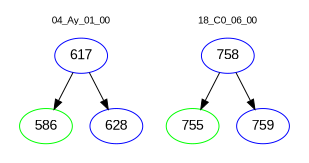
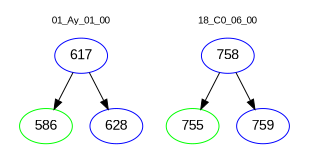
cluster "04_Ay_01_00": label "04_Ay_01_00" -> "01_Ay_01_00"
